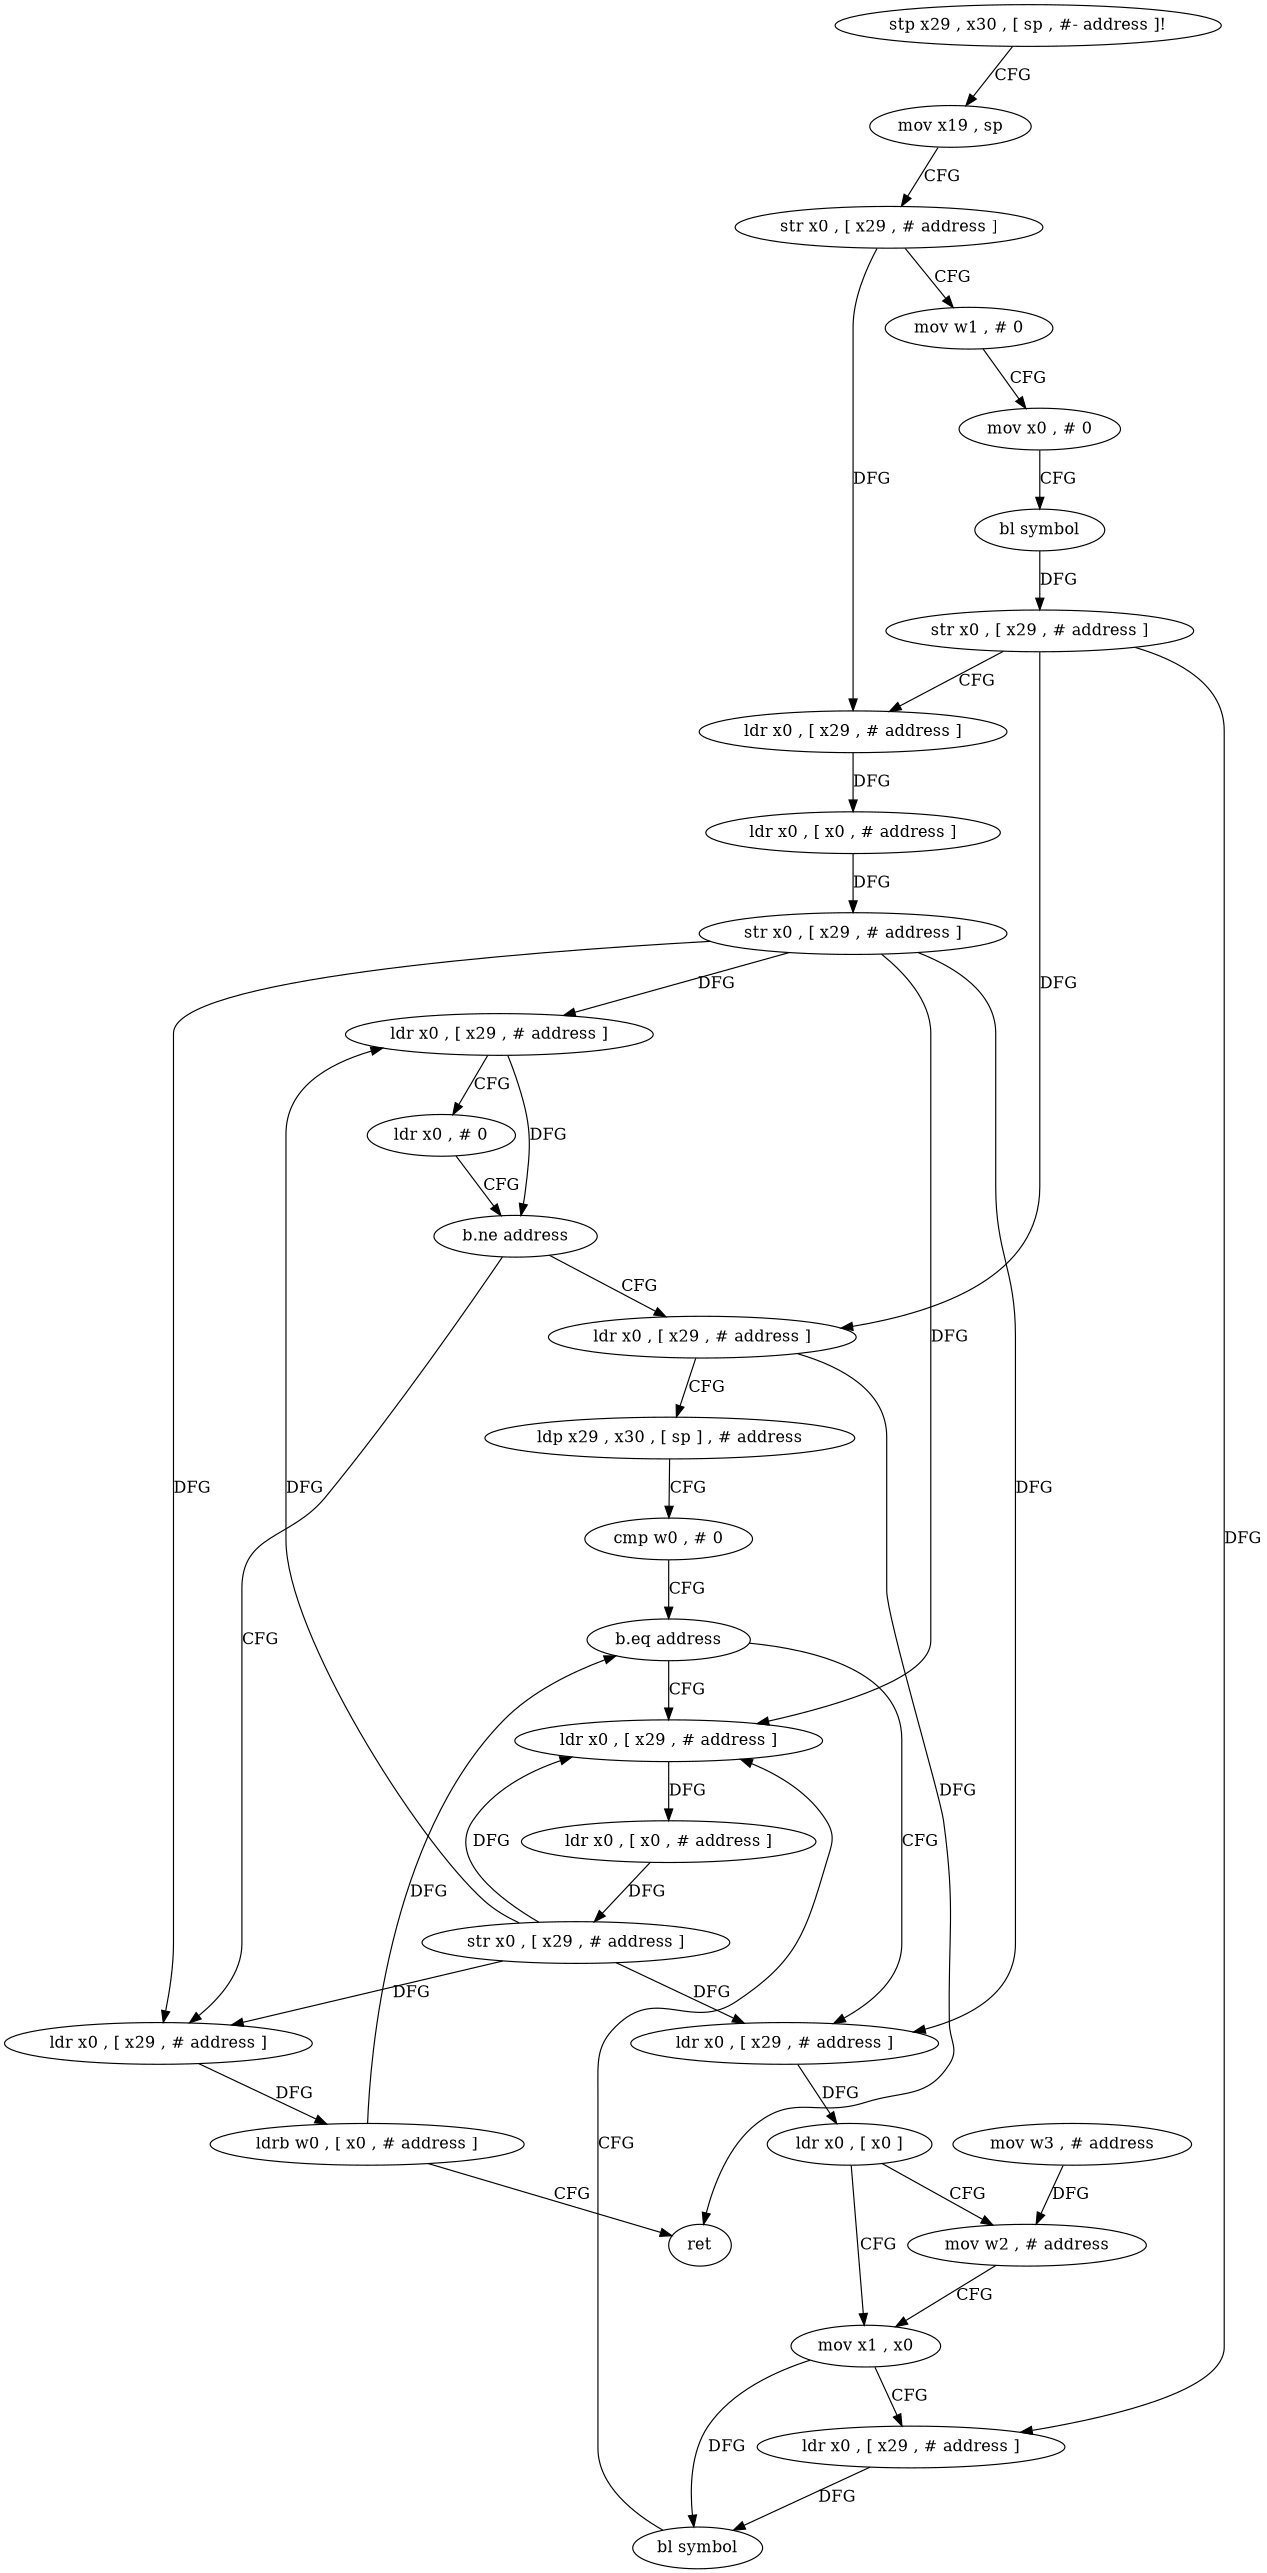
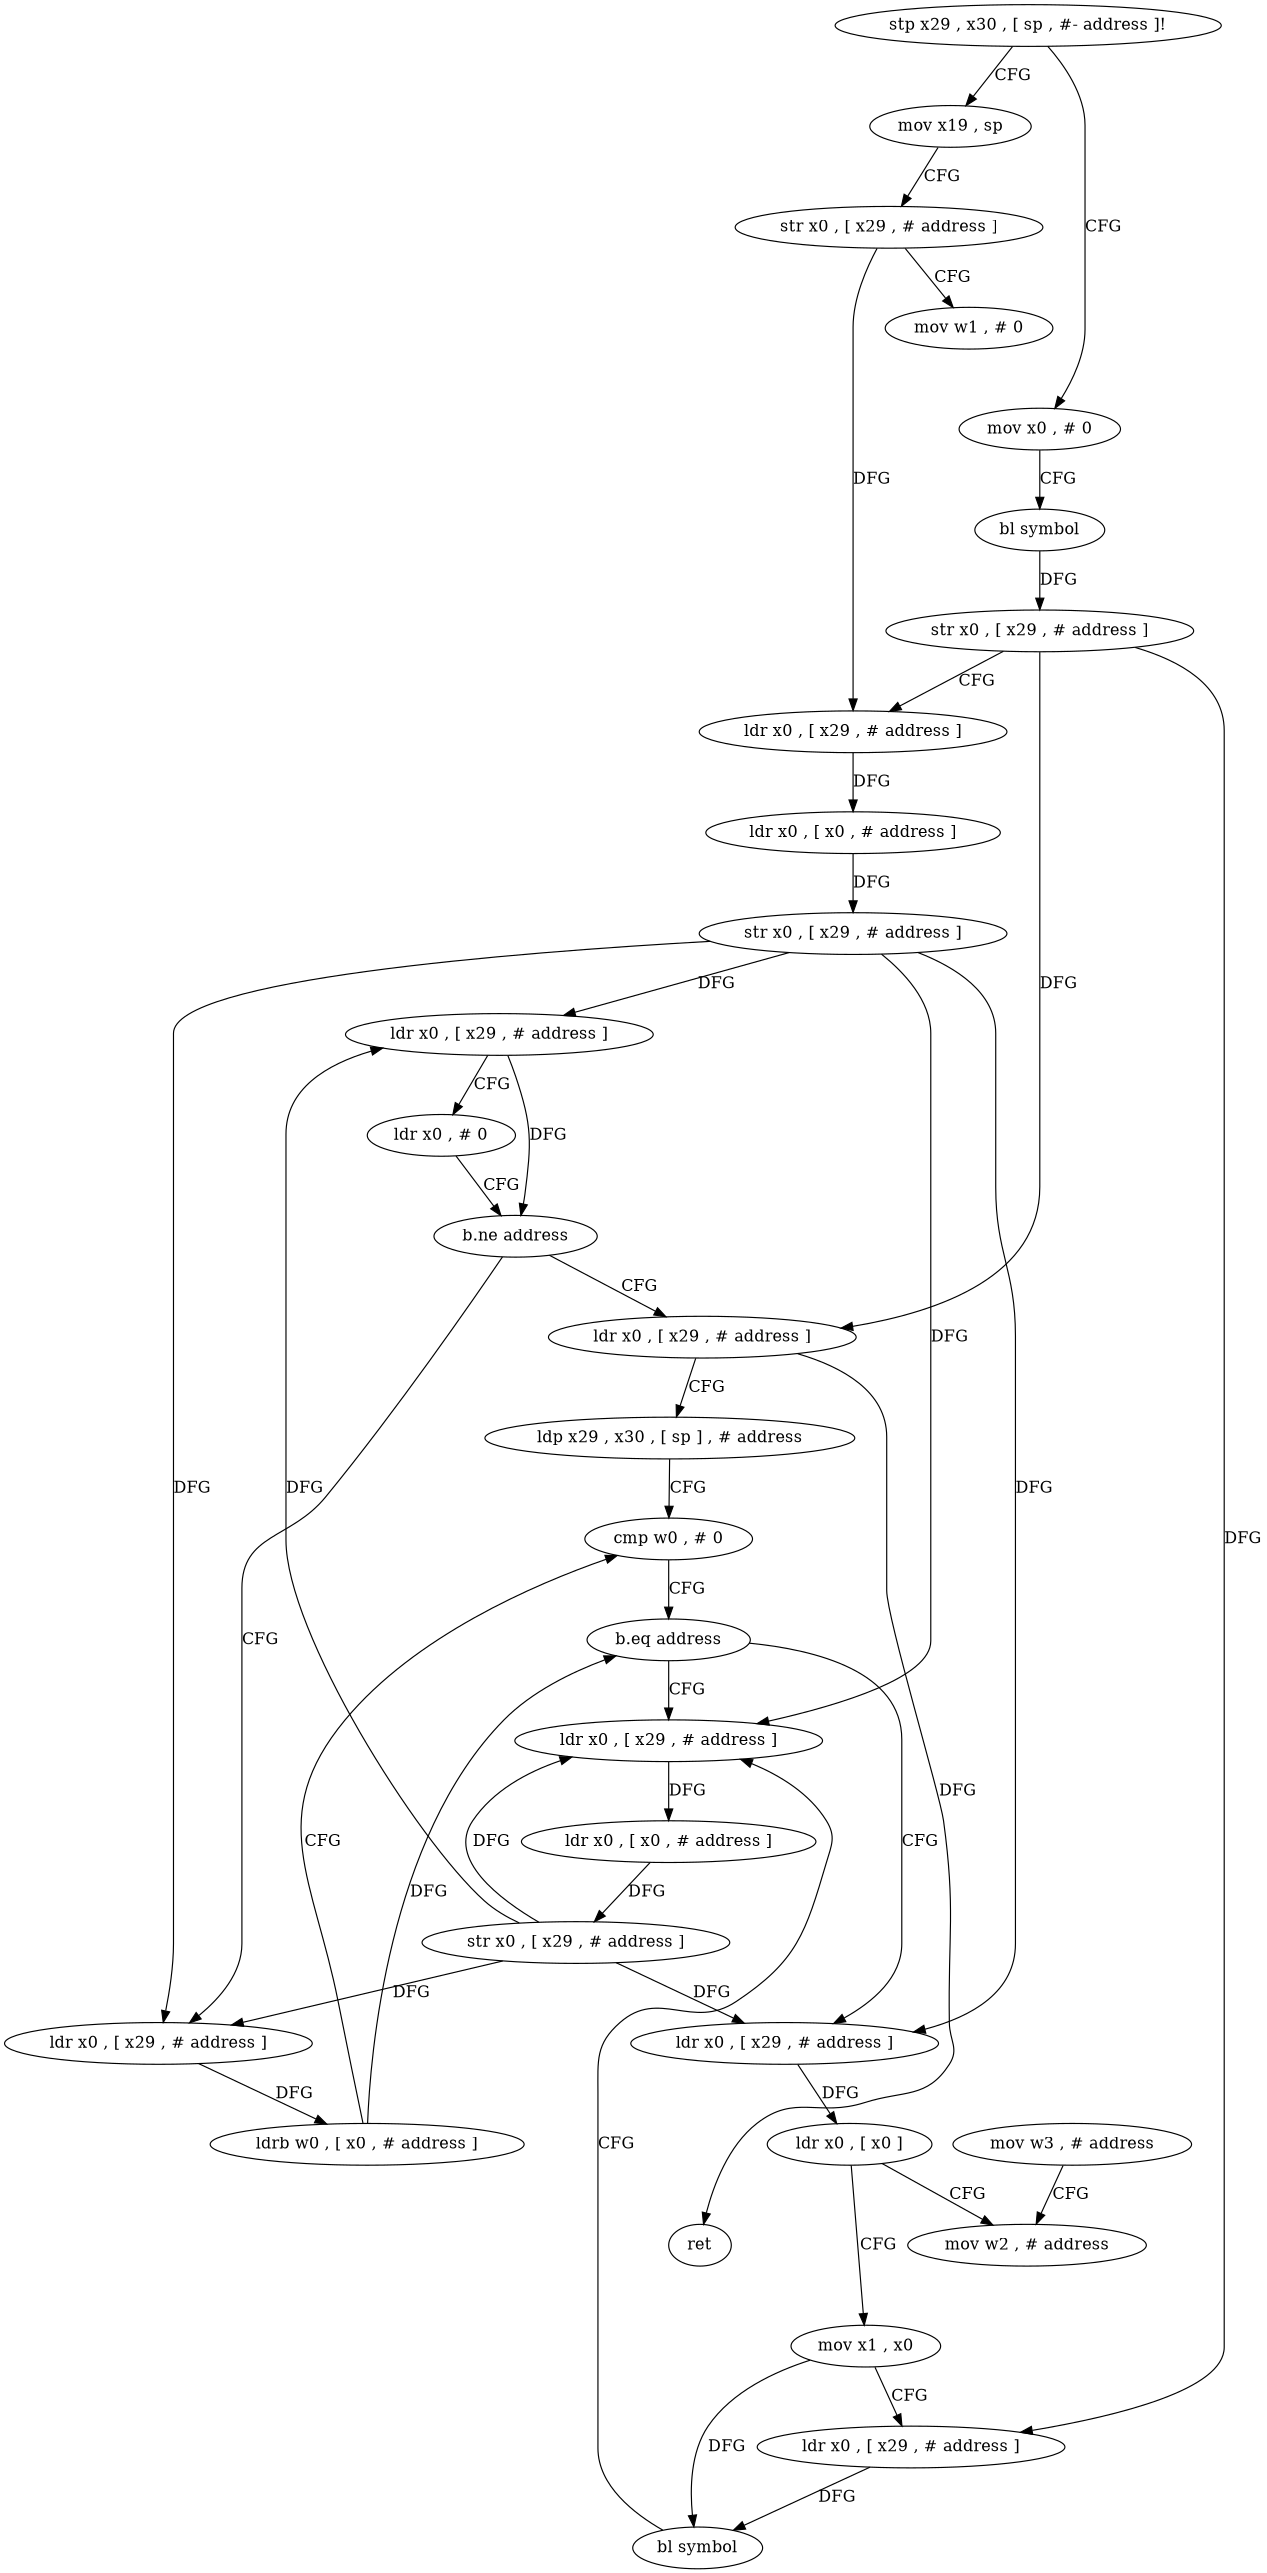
edge "mov w1 , # 0" -> "mov x0 , # 0": now "stp x29 , x30 , [ sp , #- address ]!" -> "mov x0 , # 0"
edge "mov w3 , # address" -> "mov w2 , # address": label "DFG" -> "CFG"
edge "ldrb w0 , [ x0 , # address ]" -> "ret": now "ldrb w0 , [ x0 , # address ]" -> "cmp w0 , # 0"
edge "mov w2 , # address" -> "mov x1 , x0": removed, label "CFG"
